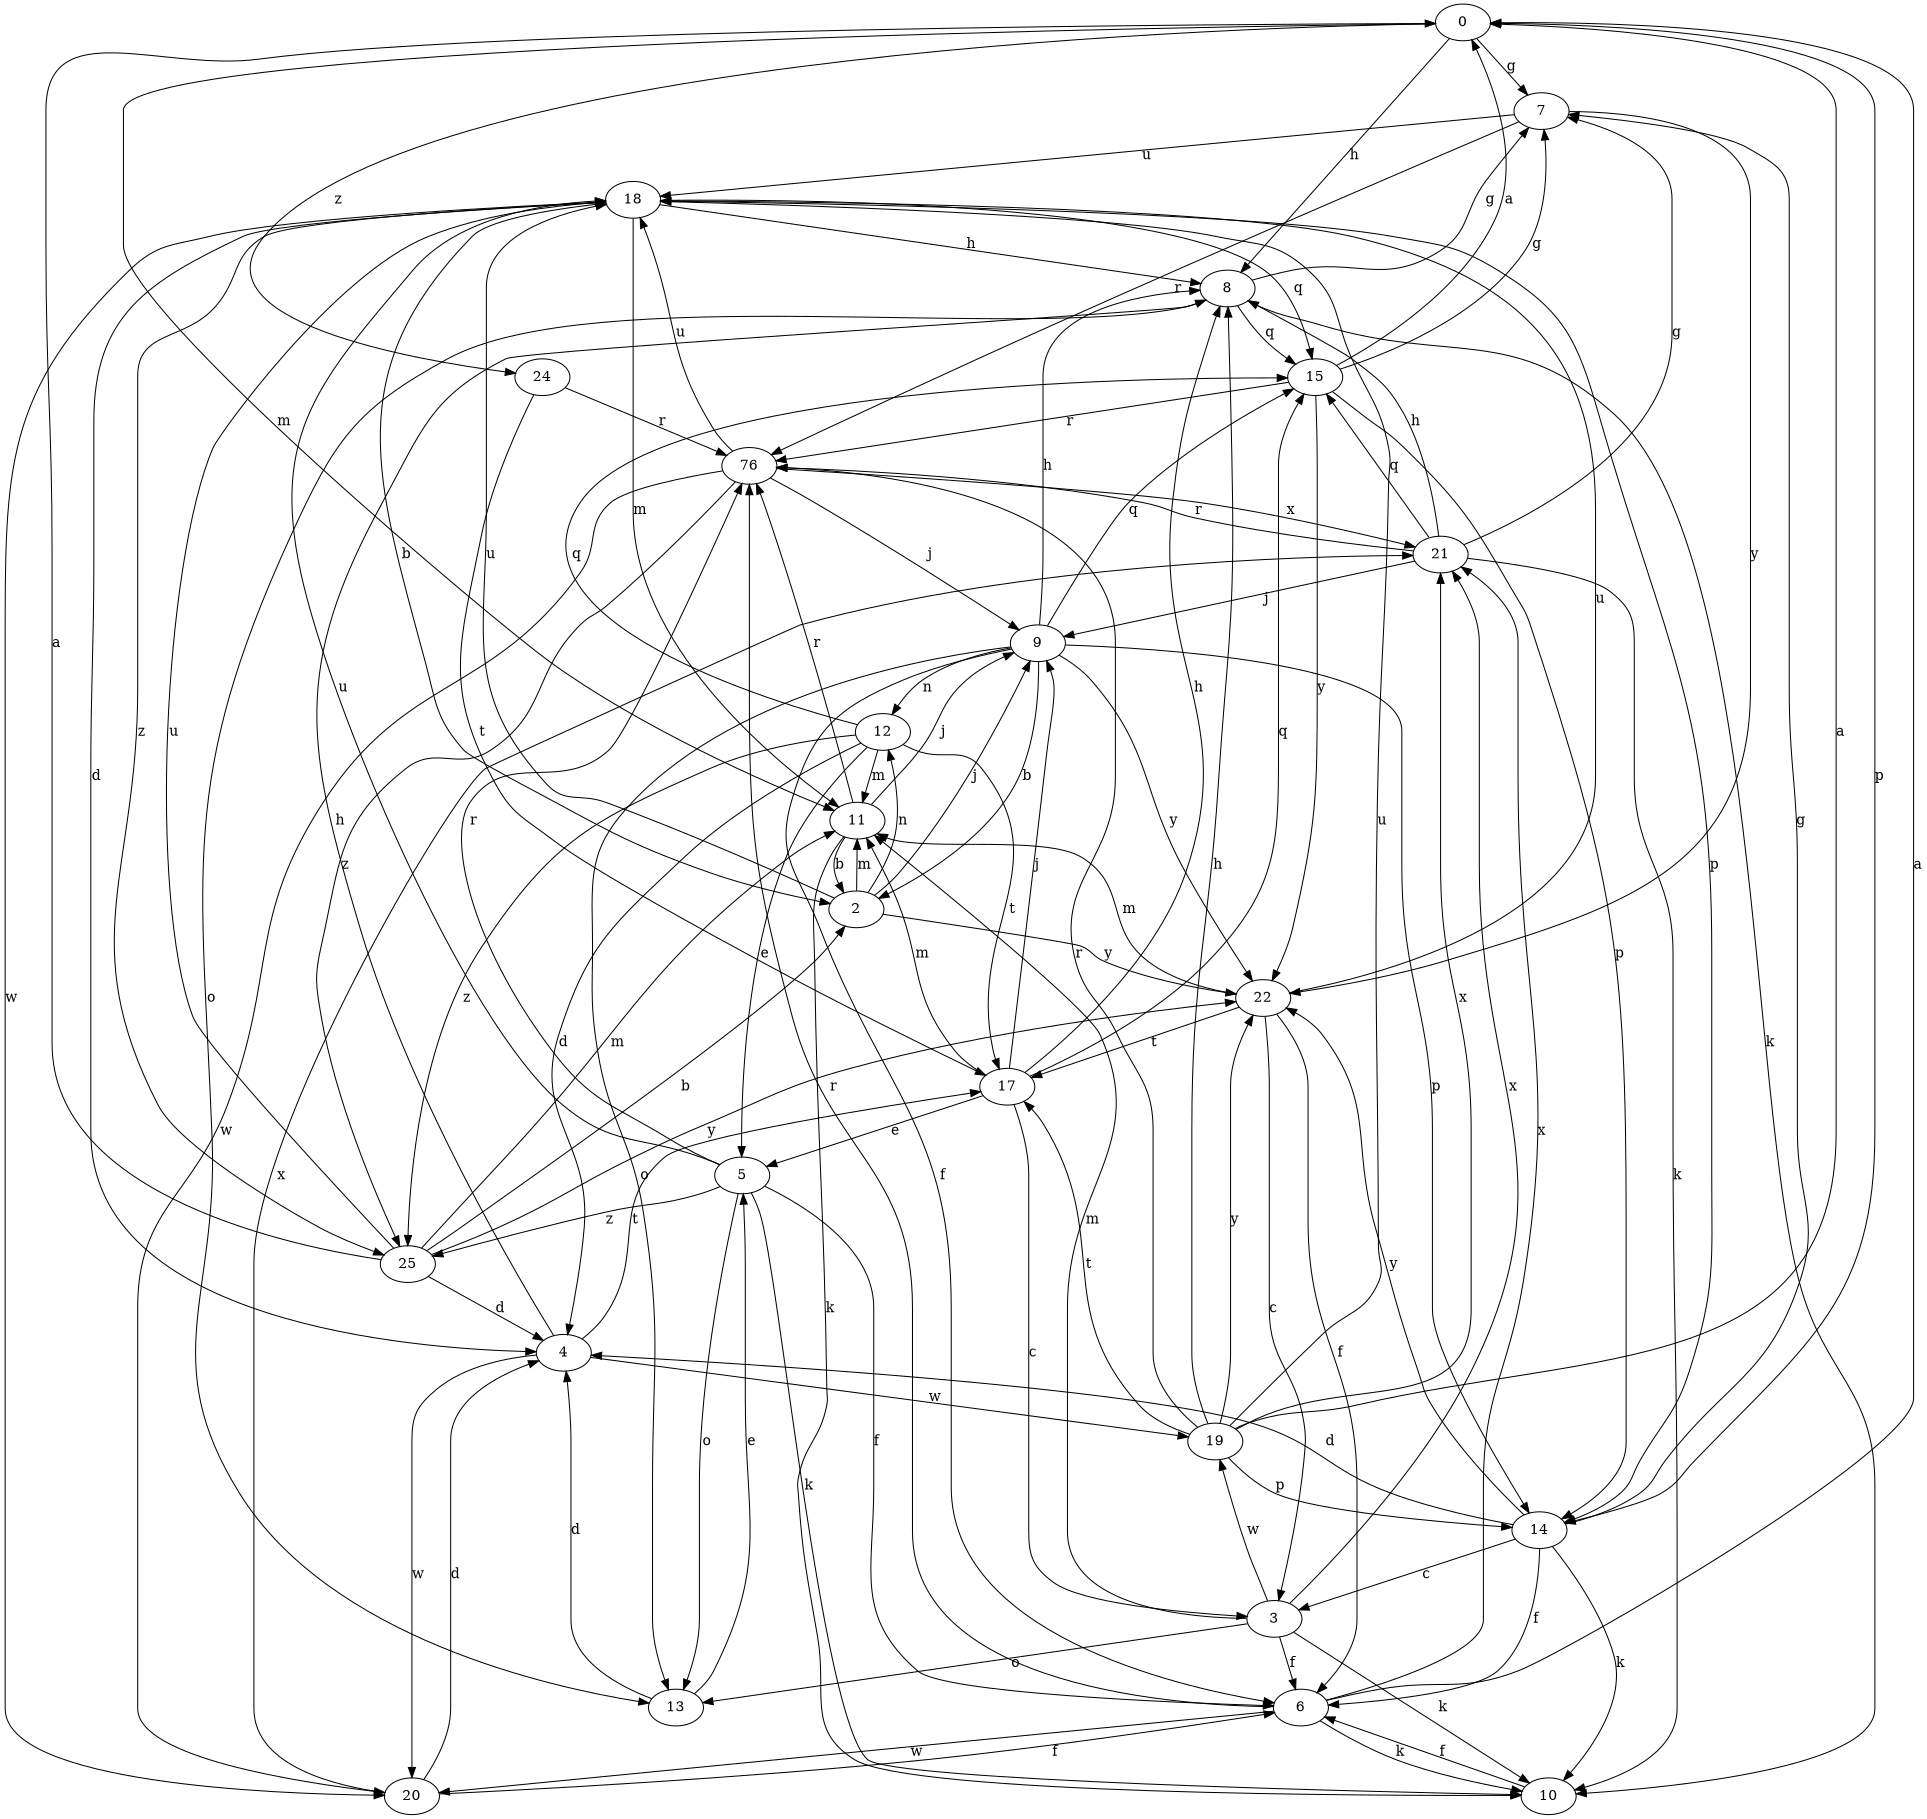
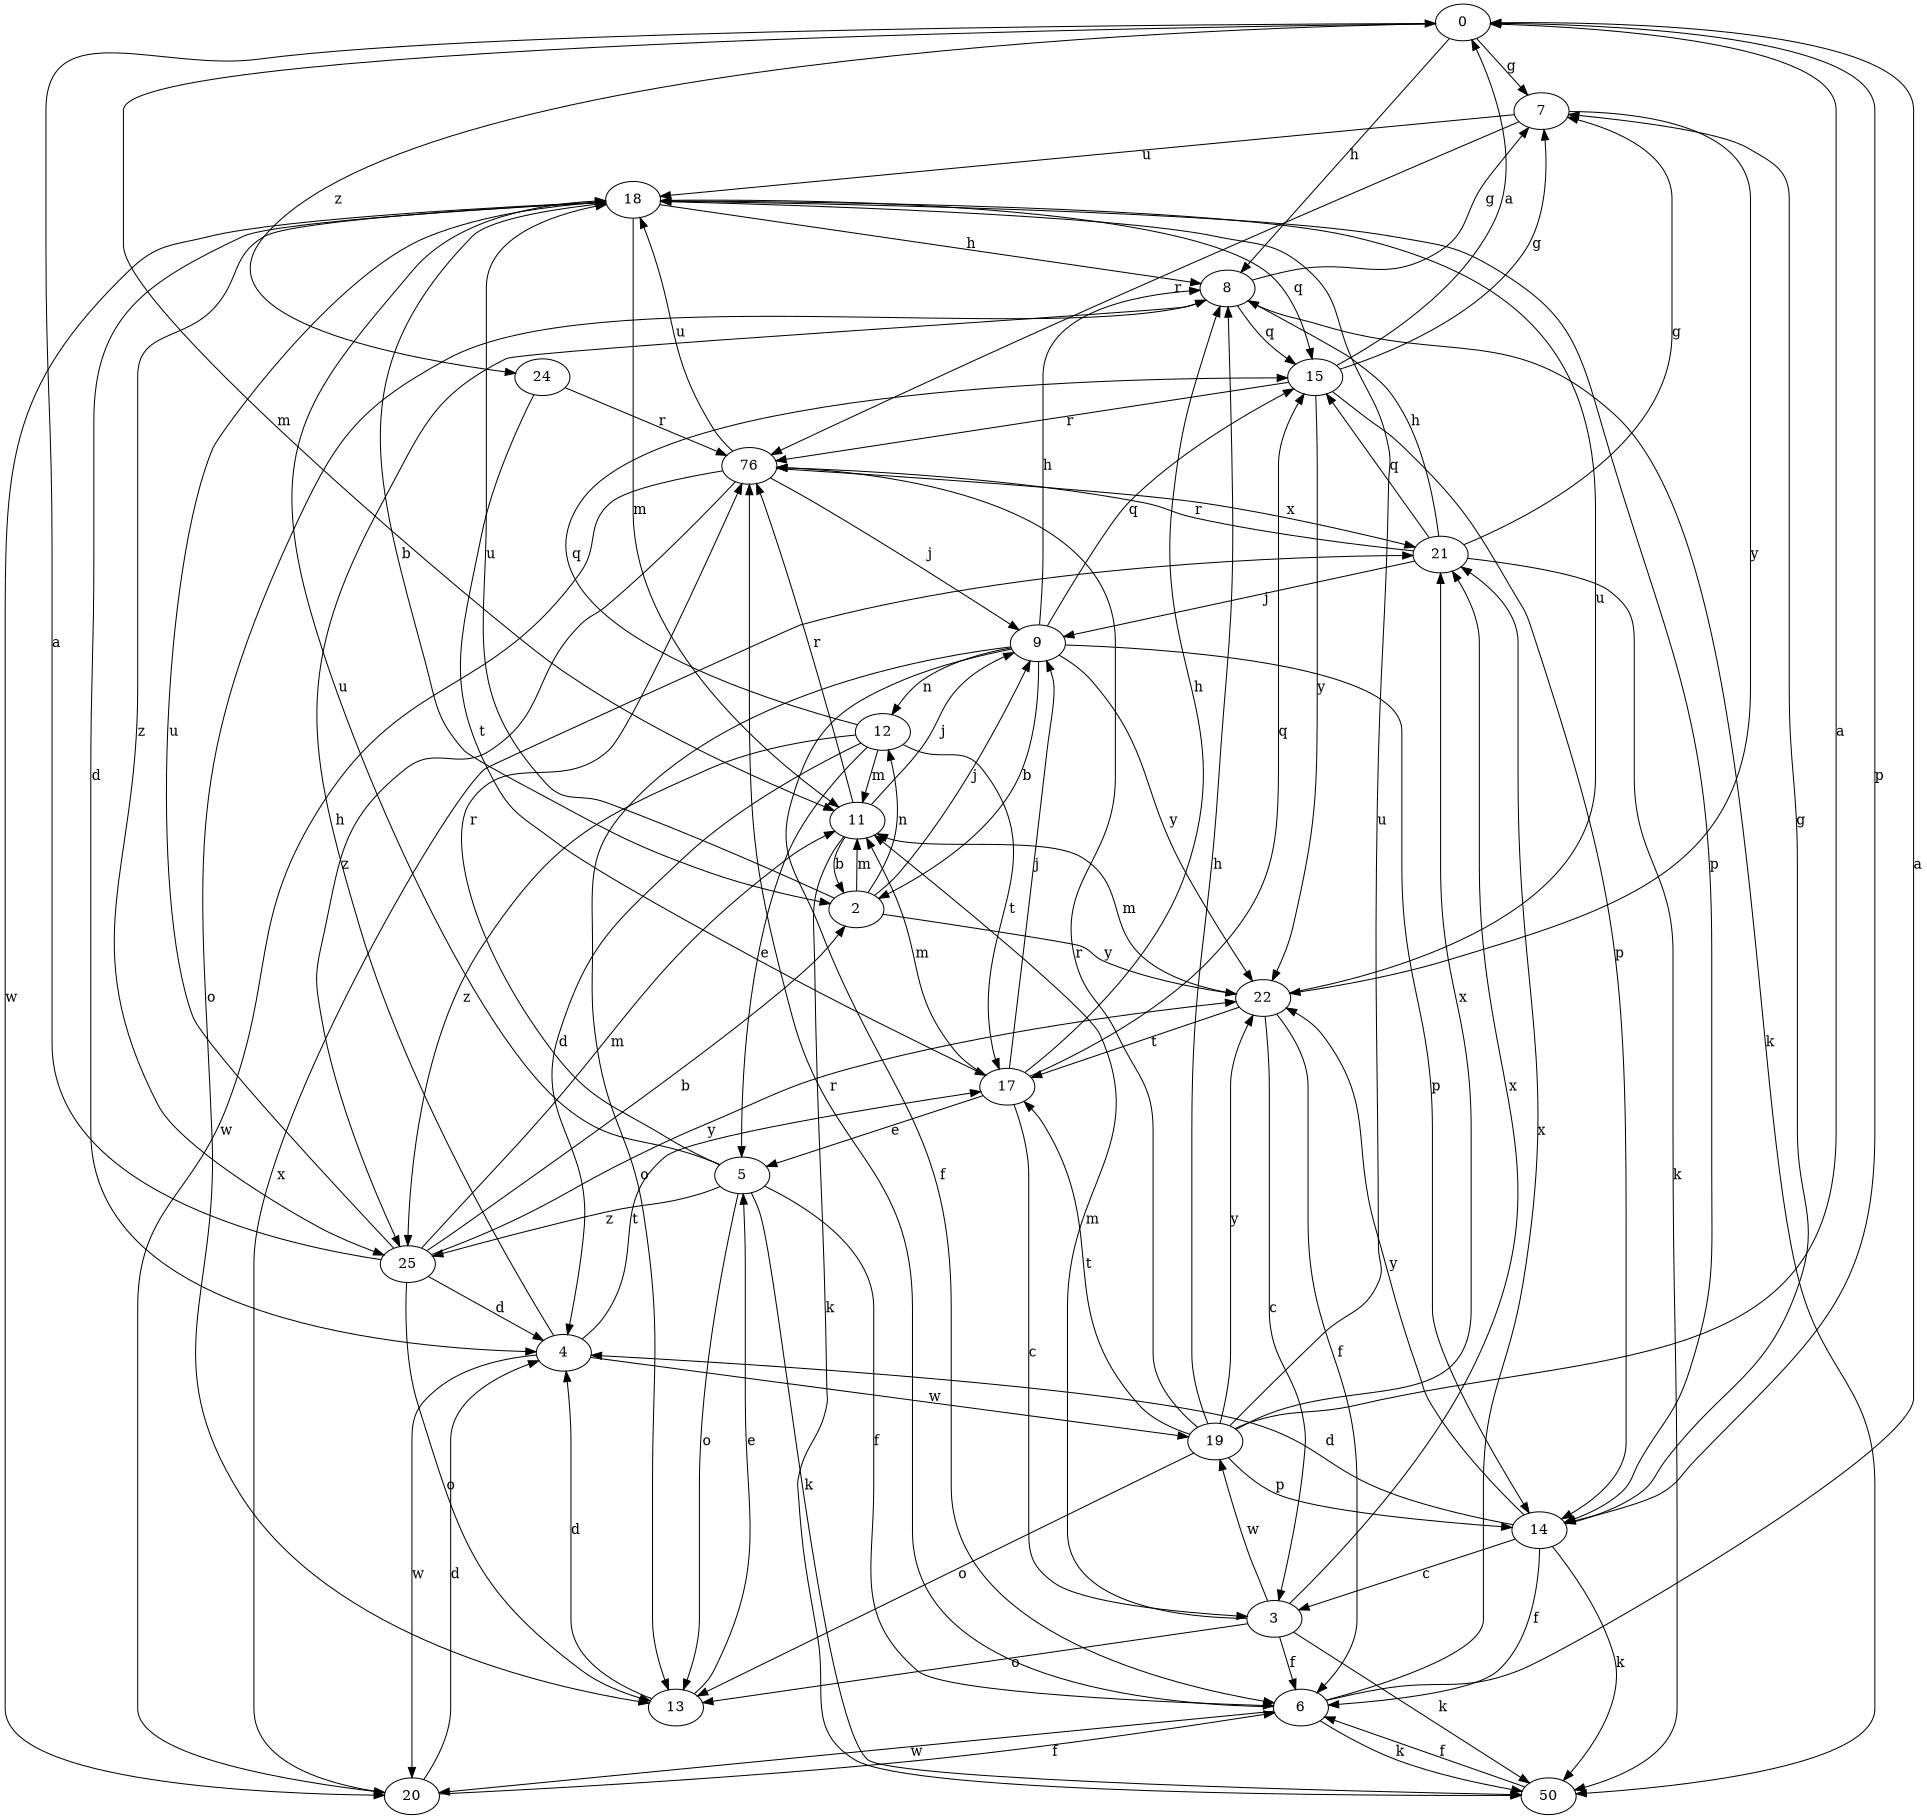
edge "25" -> "13": added, label "o"
edge "19" -> "13": added, label "o"
node "10": label "10" -> "50"
